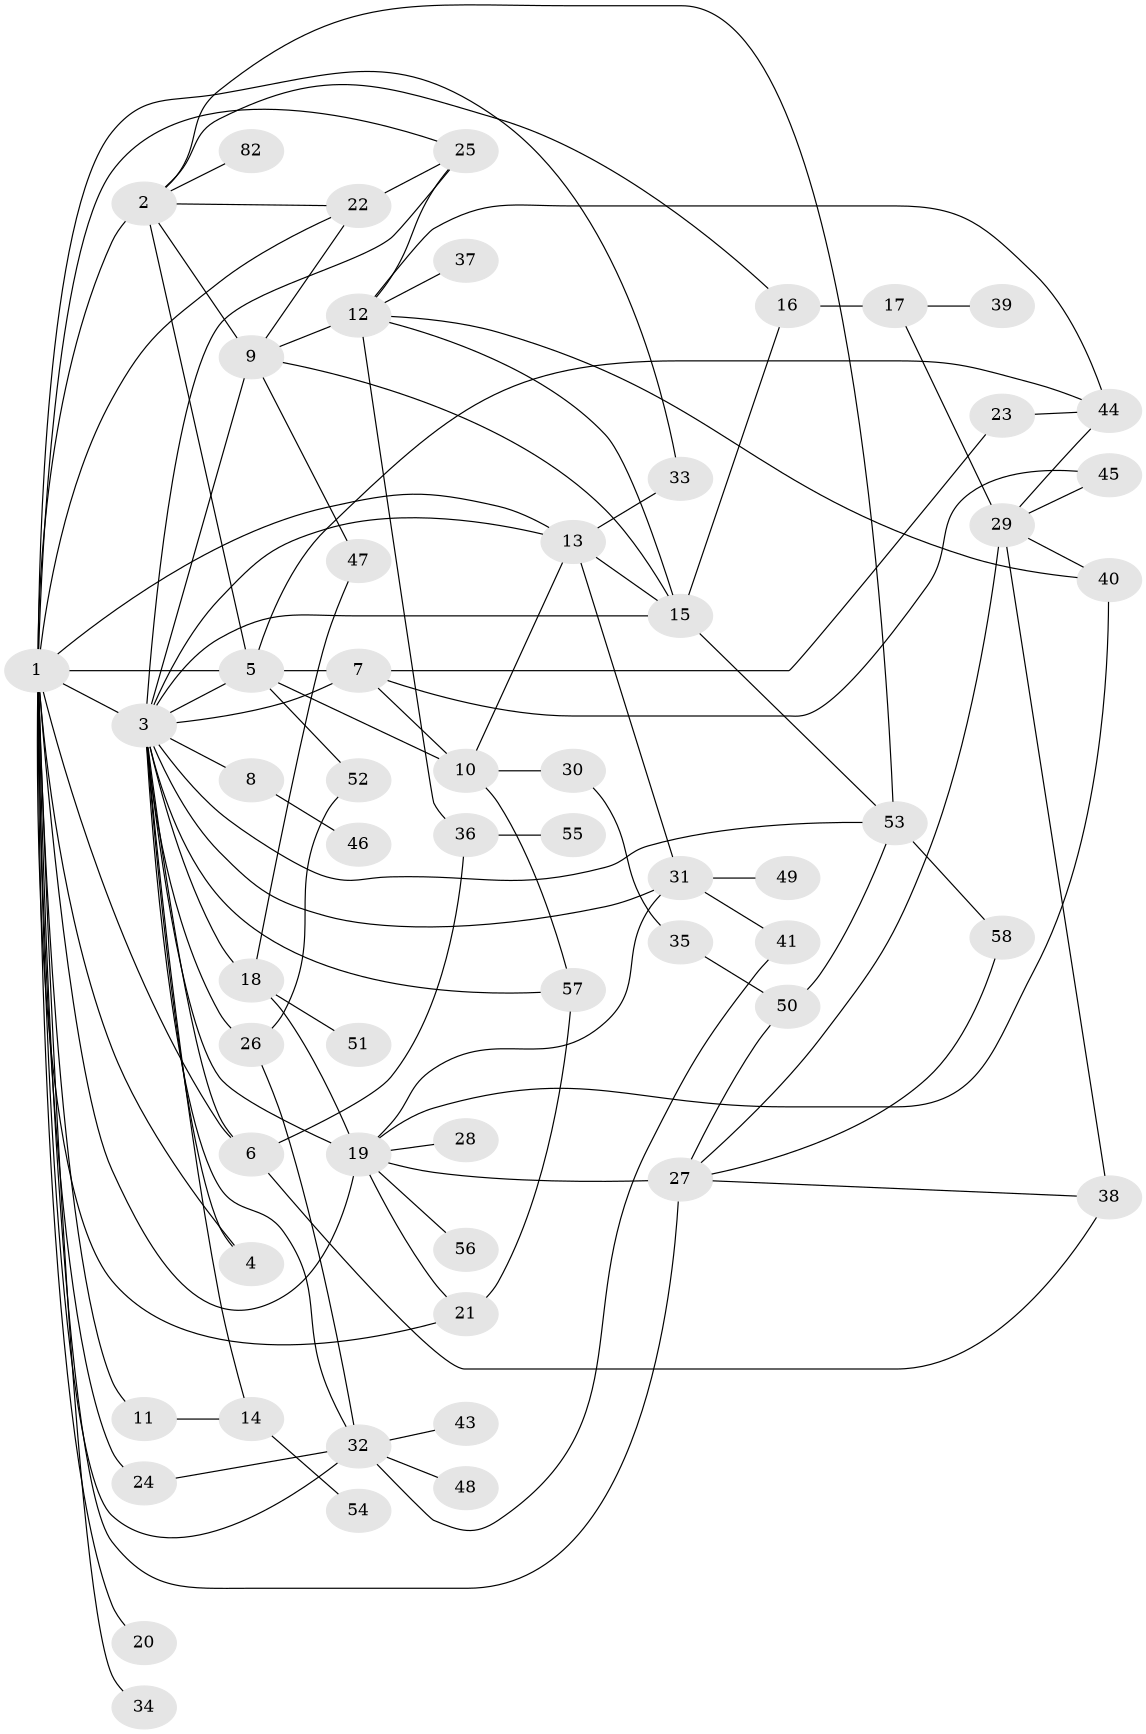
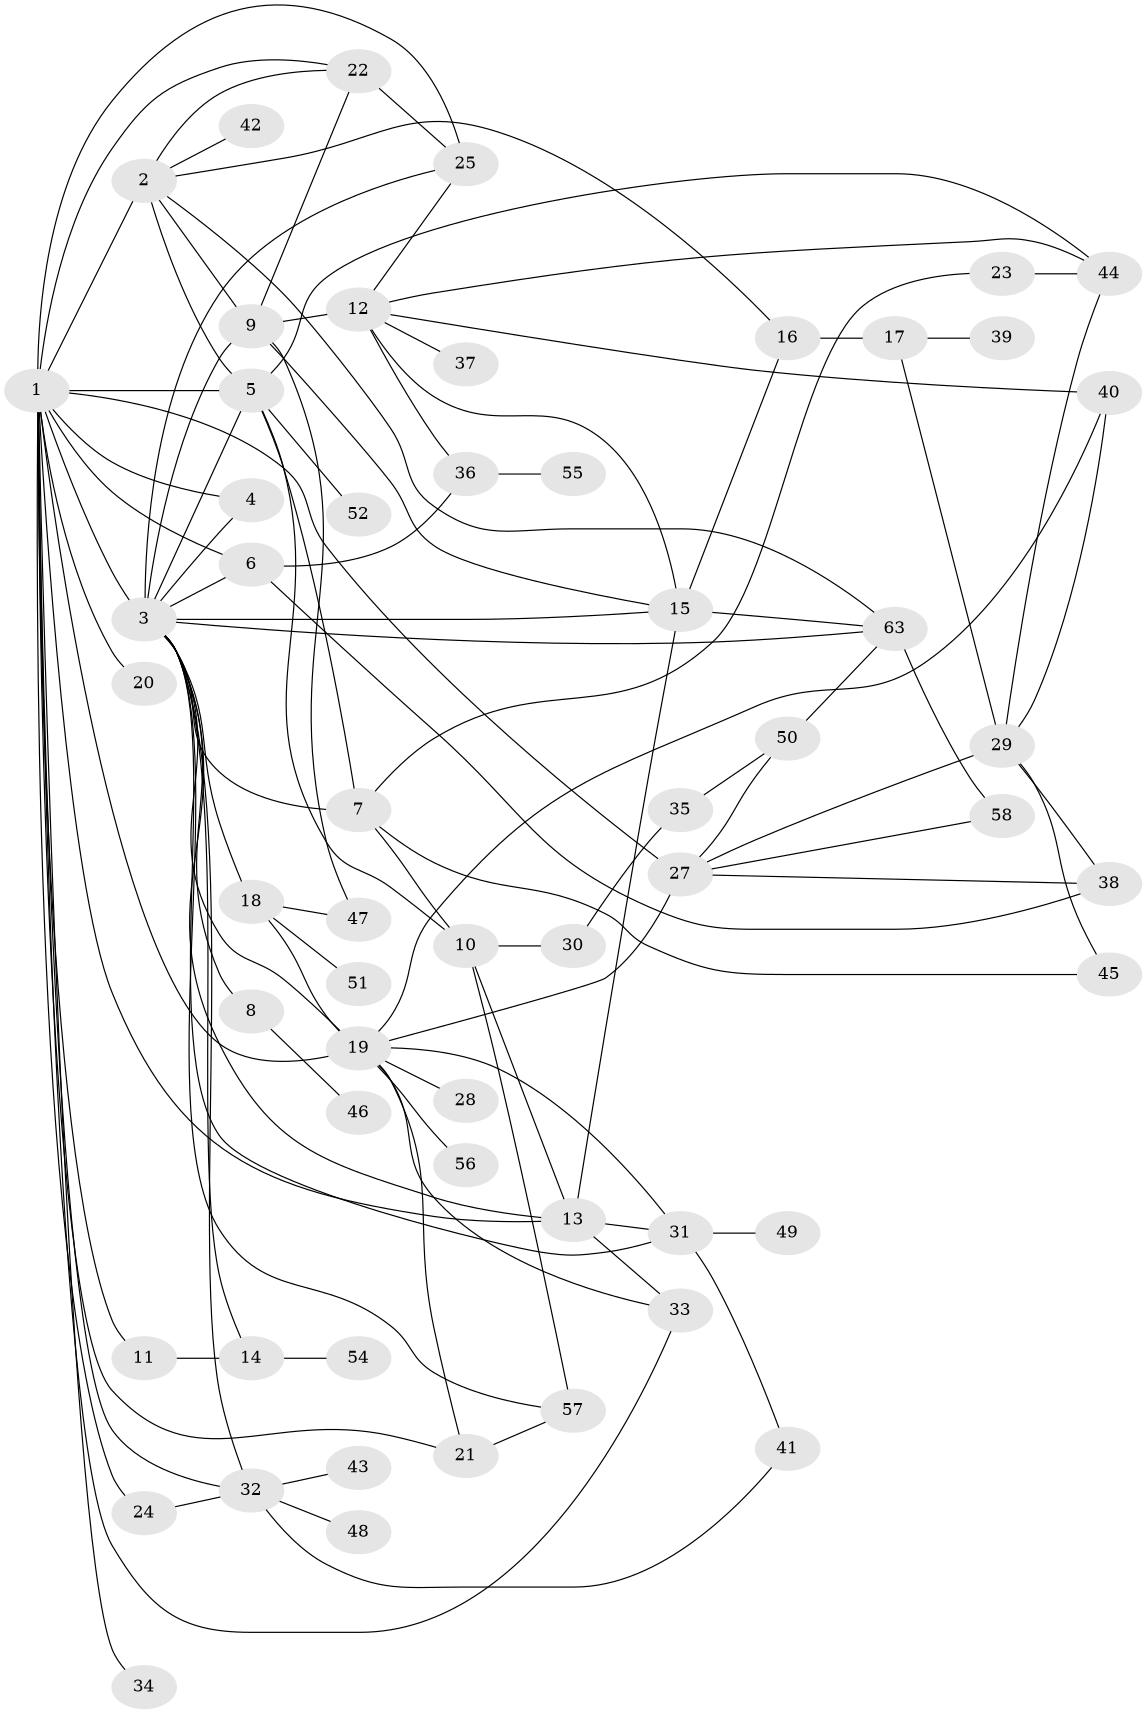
node "82": label "82" -> "42"
node "53": label "53" -> "63"
node "26": removed
edge "19" -- "33": added
